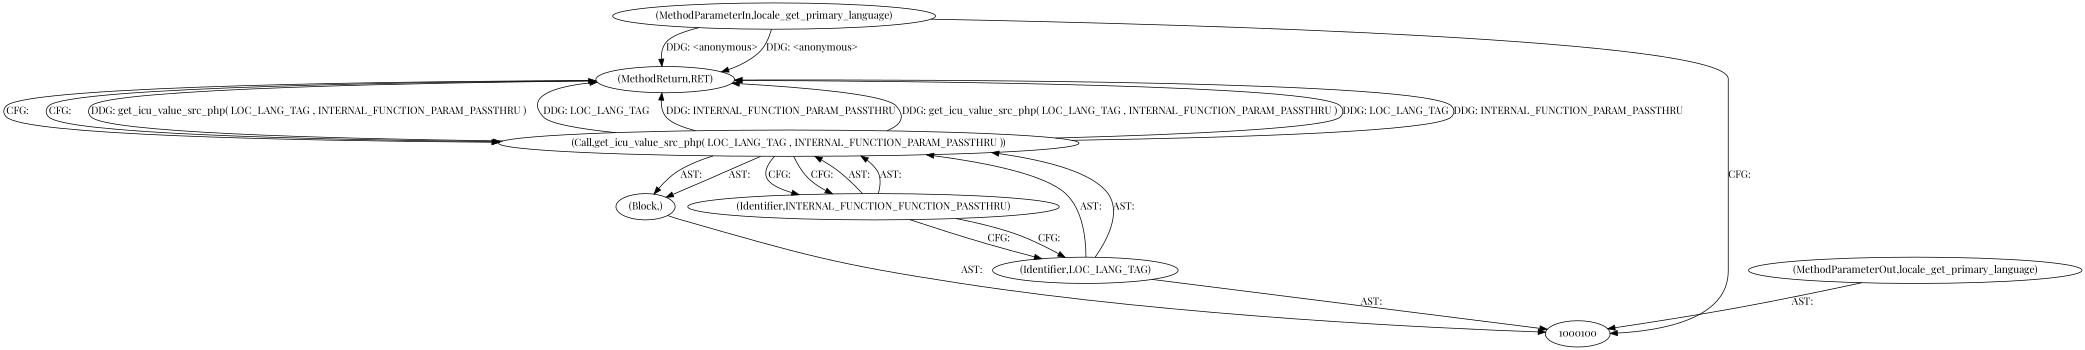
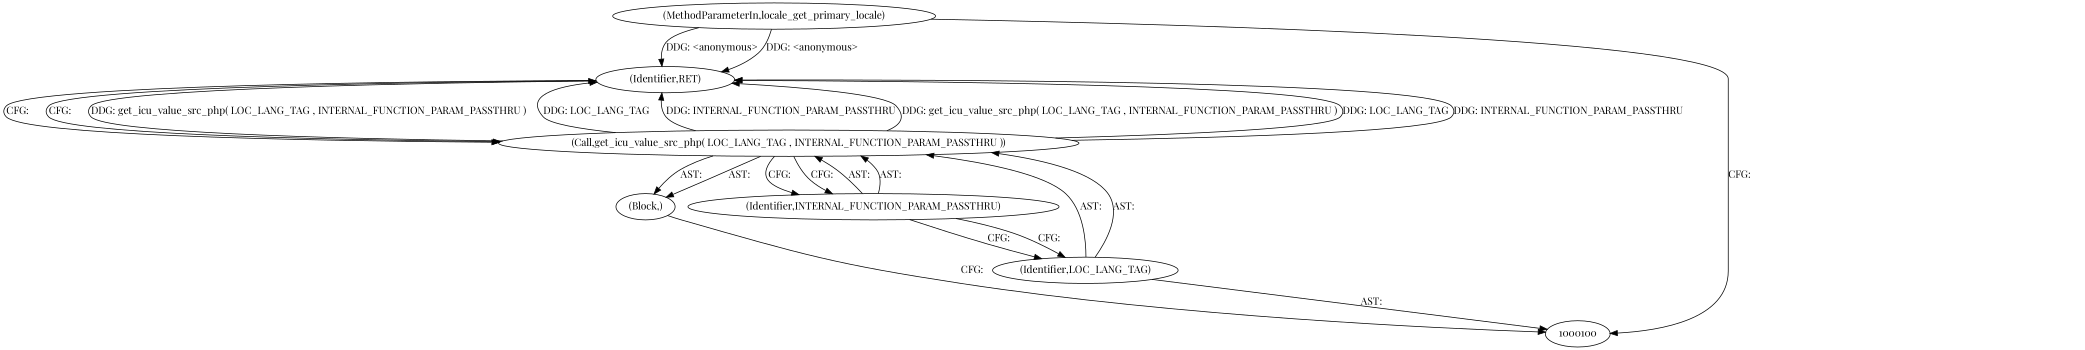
node "(MethodParameterIn,locale_get_primary_language)": label "(MethodParameterIn,locale_get_primary_language)" -> "(MethodParameterIn,locale_get_primary_locale)"
node "(MethodReturn,RET)": label "(MethodReturn,RET)" -> "(Identifier,RET)"
node "(Identifier,INTERNAL_FUNCTION_FUNCTION_PASSTHRU)": label "(Identifier,INTERNAL_FUNCTION_FUNCTION_PASSTHRU)" -> "(Identifier,INTERNAL_FUNCTION_PARAM_PASSTHRU)"
edge "(Block,)" -> "1000100": label "AST: " -> "CFG: "
node "(MethodParameterOut,locale_get_primary_language)": removed
